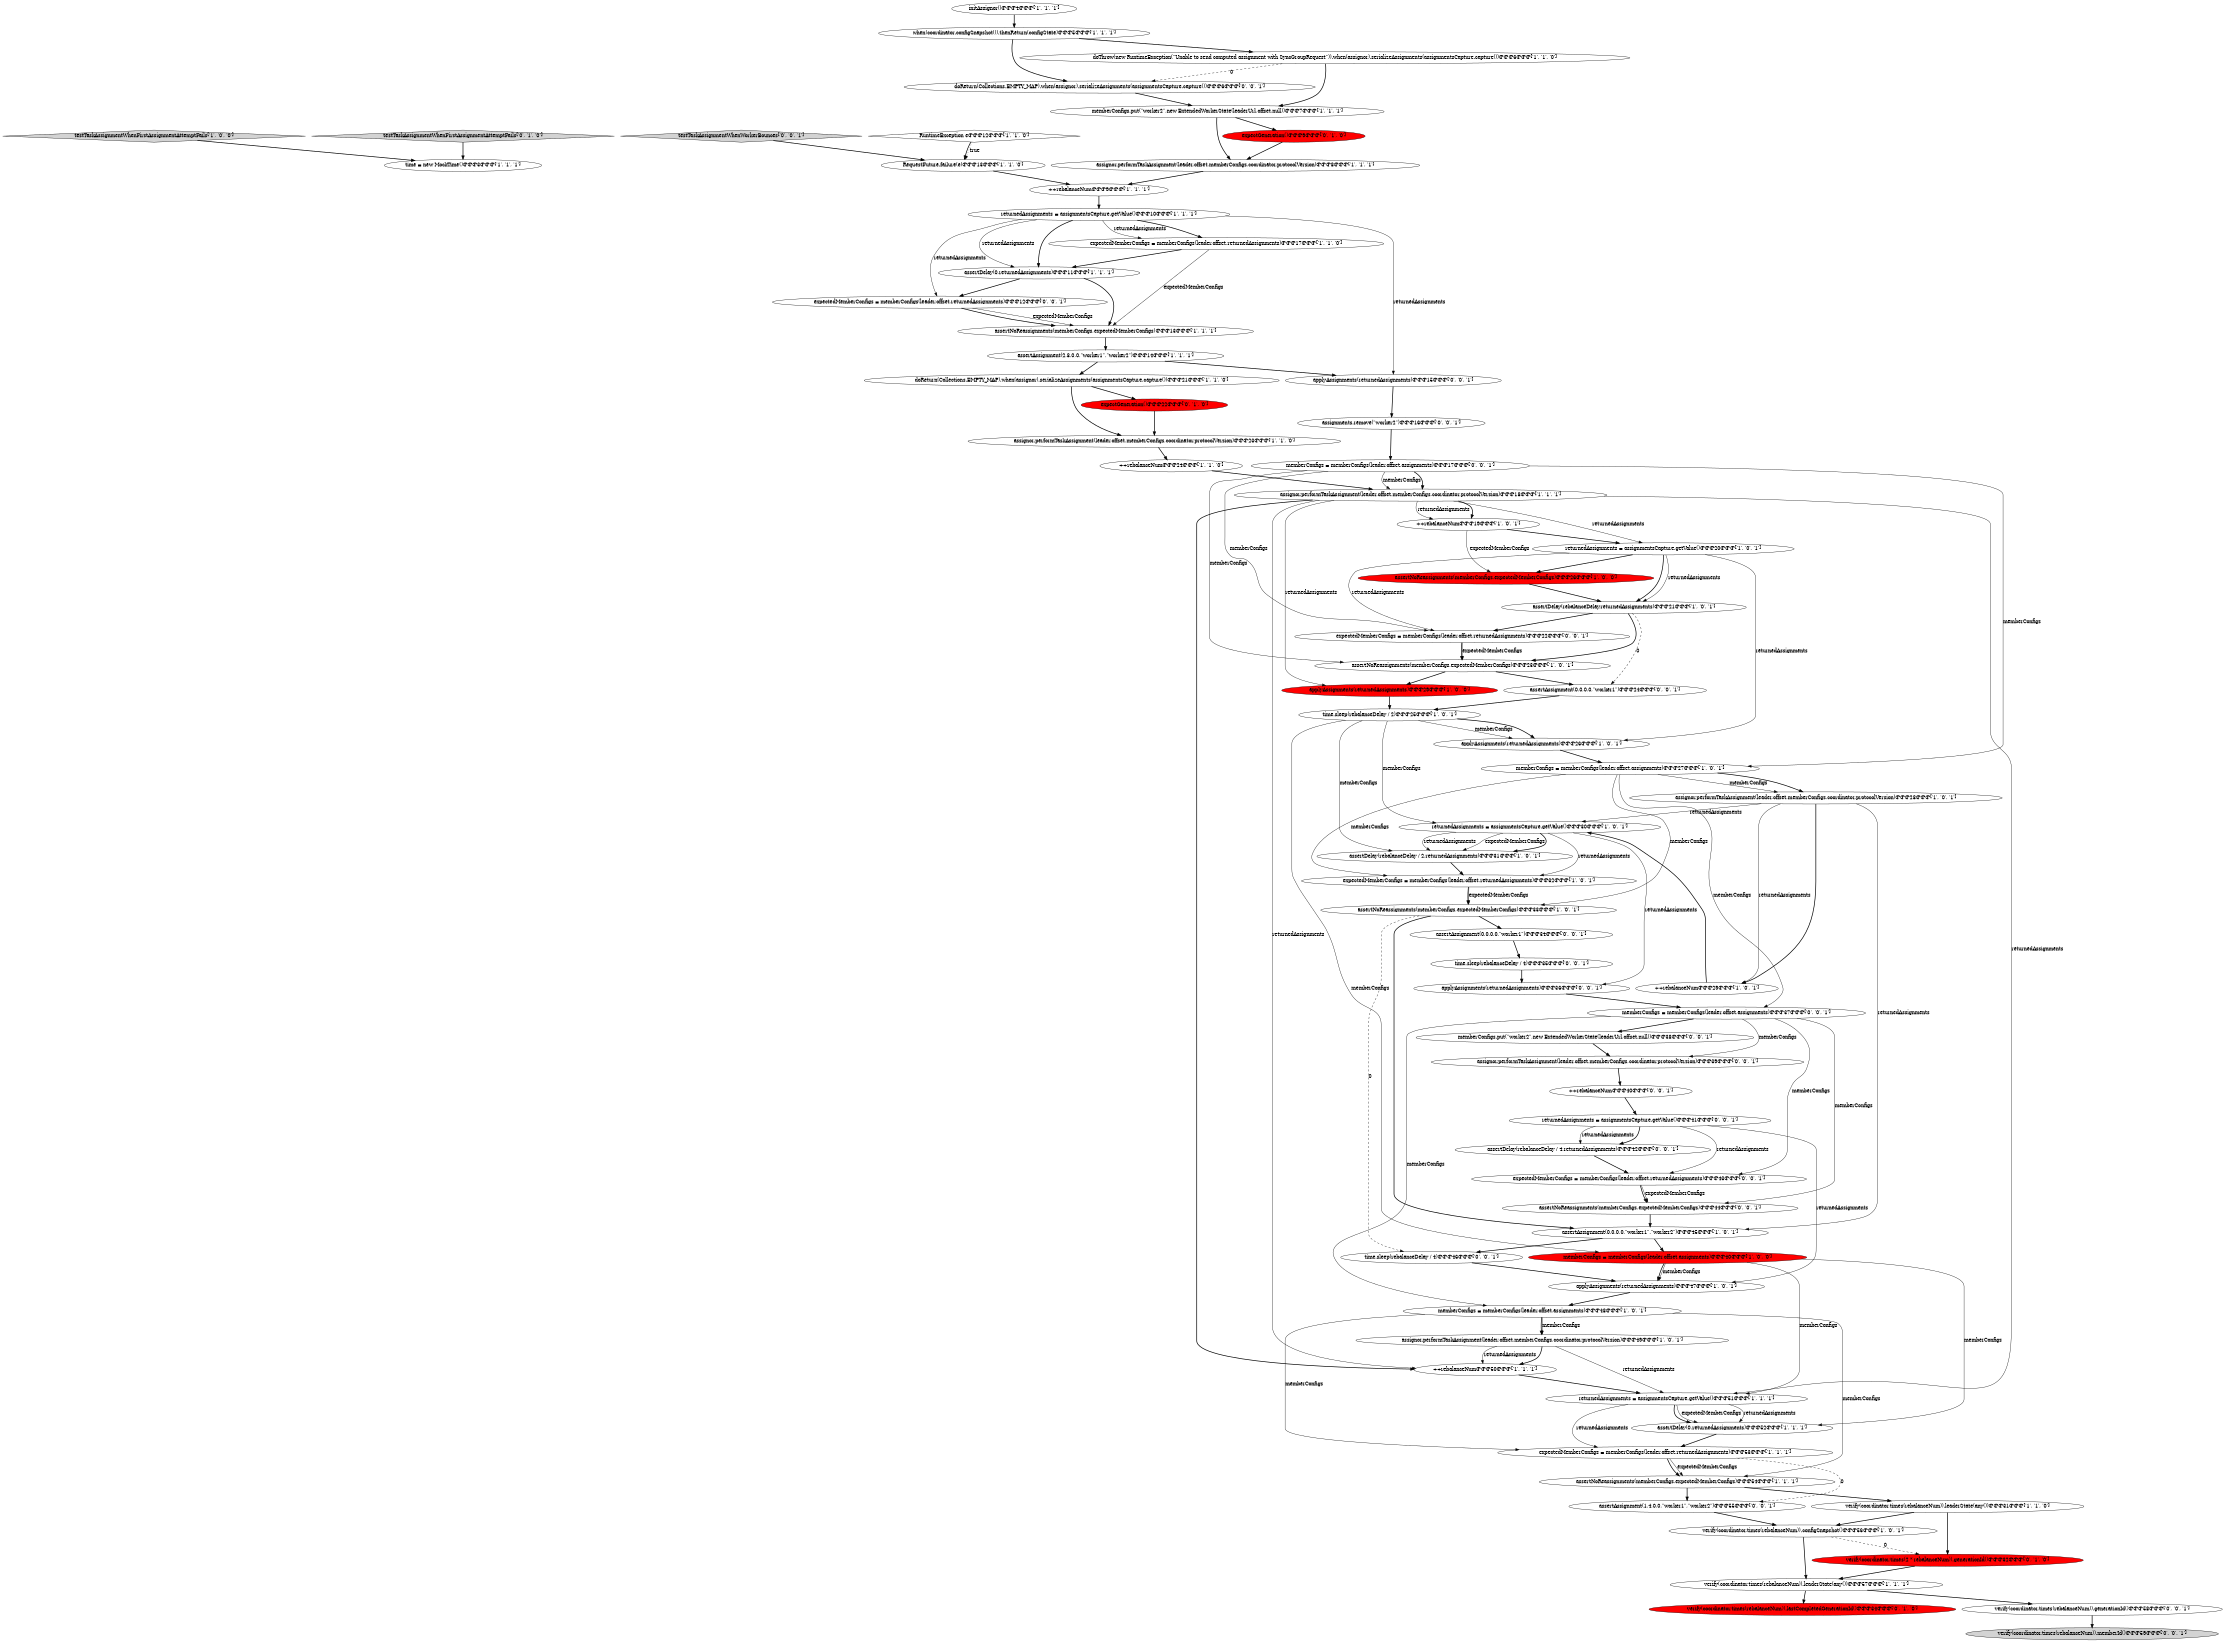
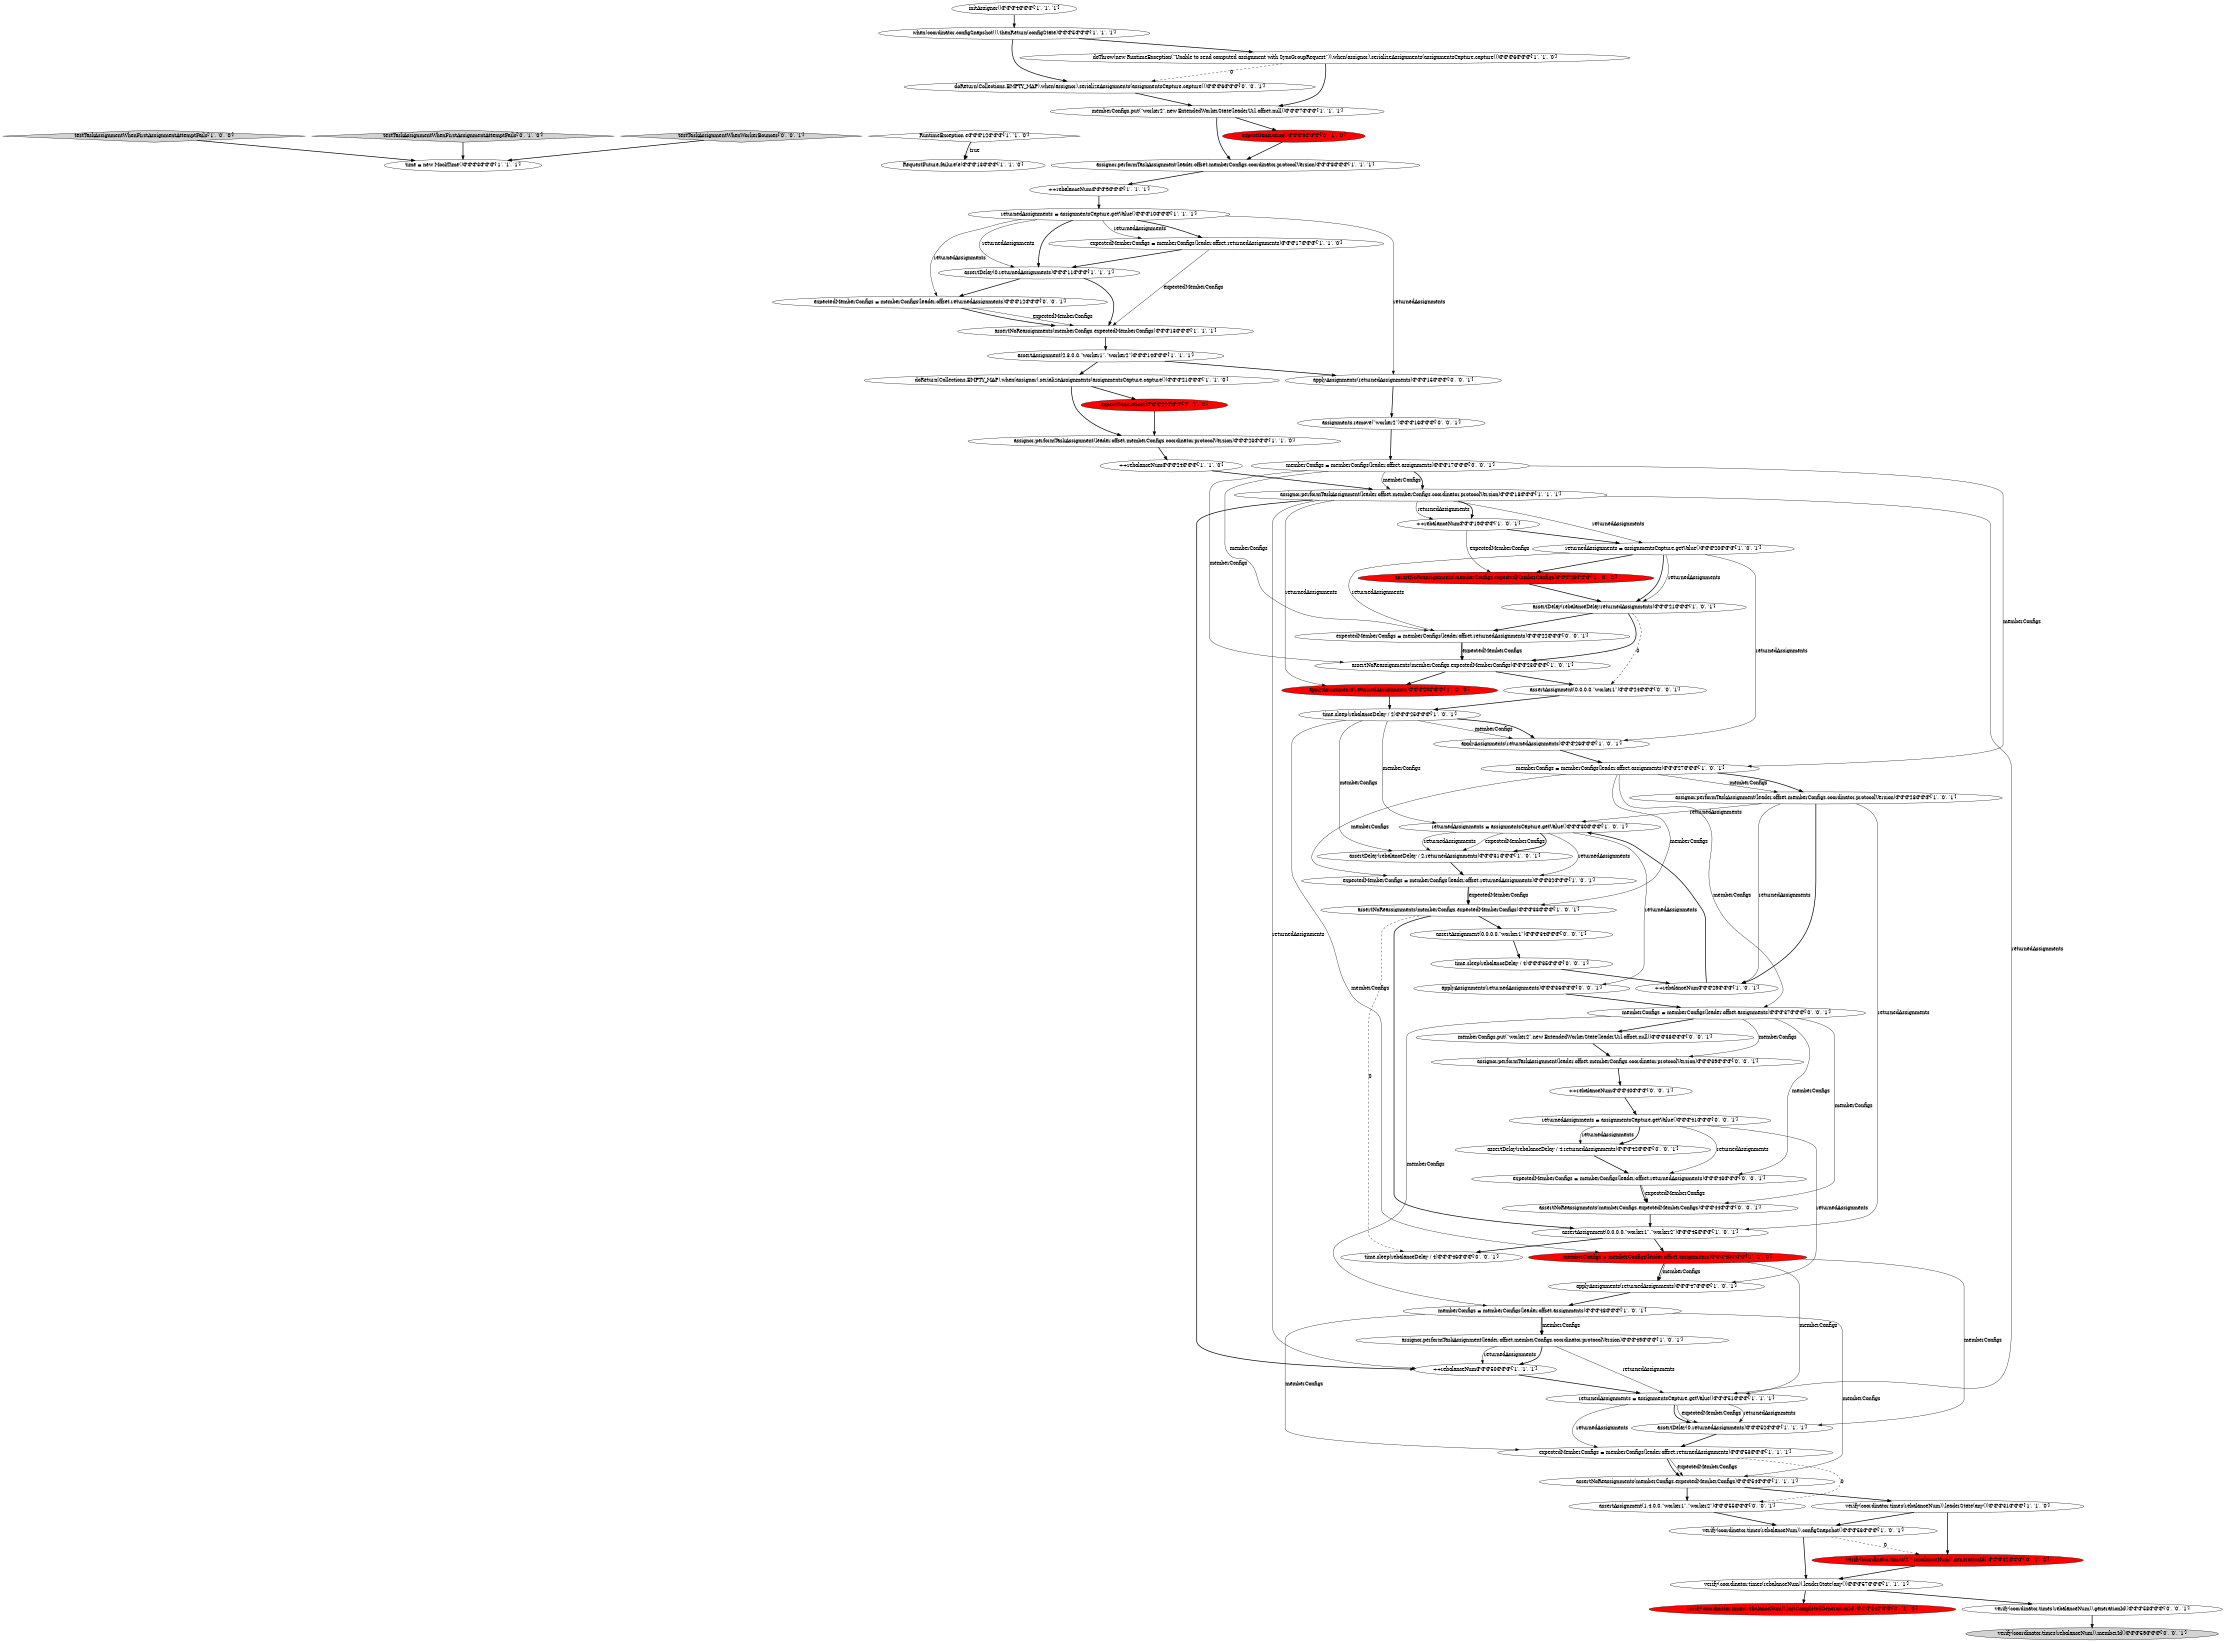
edge "testTaskAssignmentWhenWorkerBounces['0', '0', '1']" -> "RequestFuture.failure(e)@@@13@@@['1', '1', '0']": now "testTaskAssignmentWhenWorkerBounces['0', '0', '1']" -> "time = new MockTime()@@@3@@@['1', '1', '1']"
edge "RequestFuture.failure(e)@@@13@@@['1', '1', '0']" -> "++rebalanceNum@@@9@@@['1', '1', '1']": removed
edge "time.sleep(rebalanceDelay / 4)@@@35@@@['0', '0', '1']" -> "applyAssignments(returnedAssignments)@@@36@@@['0', '0', '1']": now "time.sleep(rebalanceDelay / 4)@@@35@@@['0', '0', '1']" -> "++rebalanceNum@@@29@@@['1', '0', '1']"
edge "time.sleep(rebalanceDelay / 4)@@@46@@@['0', '0', '1']" -> "applyAssignments(returnedAssignments)@@@47@@@['1', '0', '1']": removed
